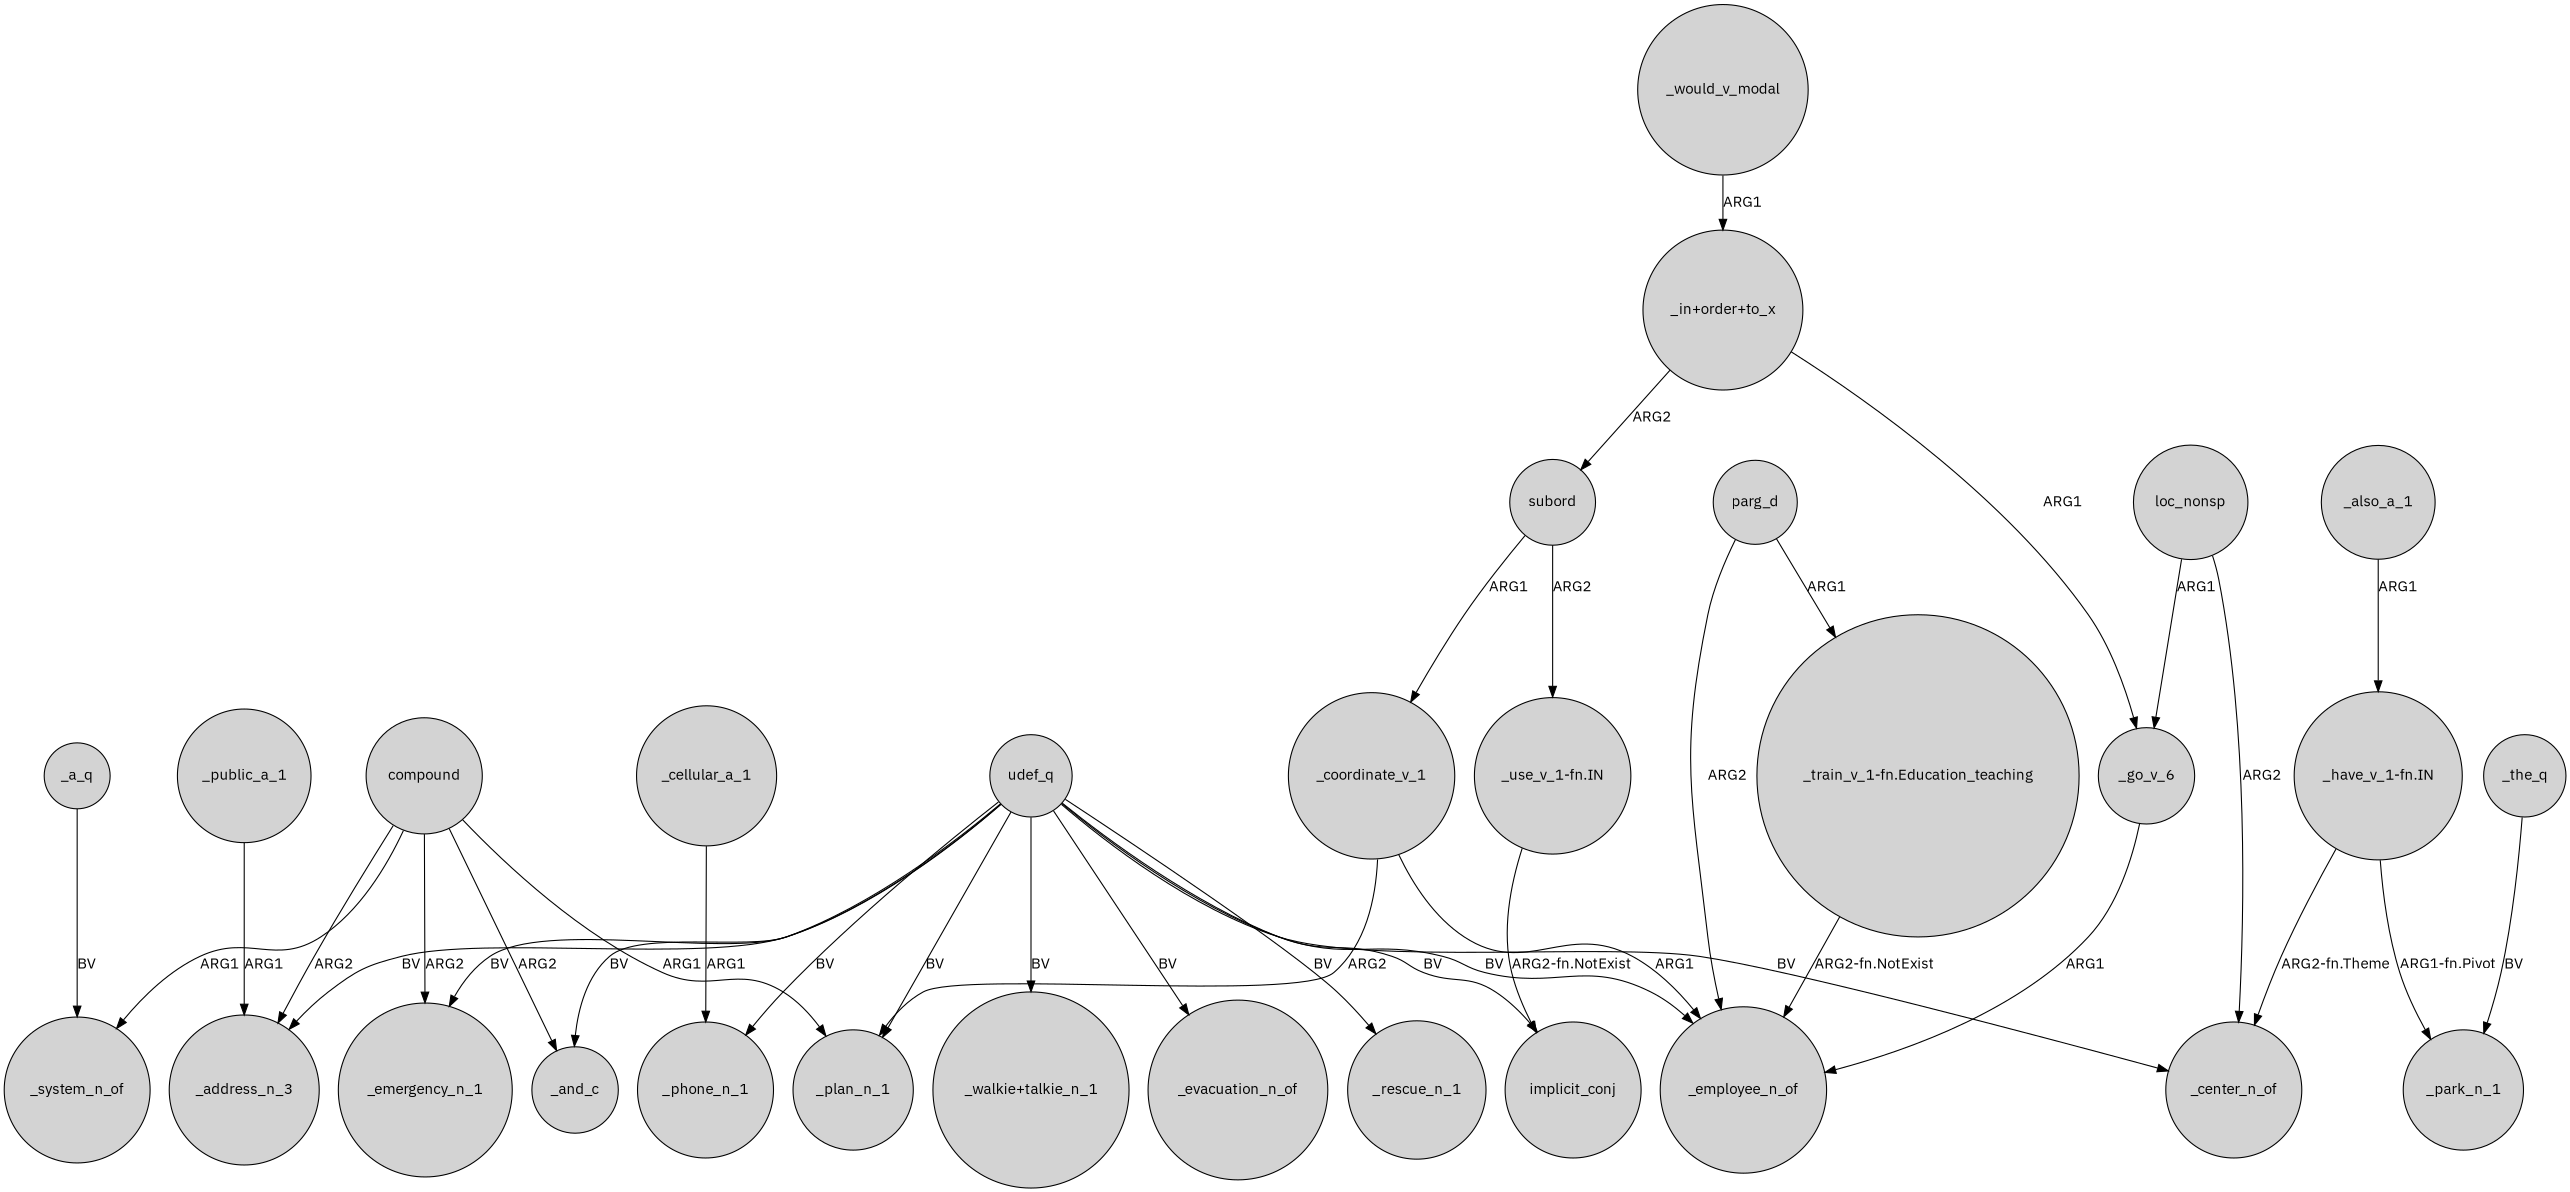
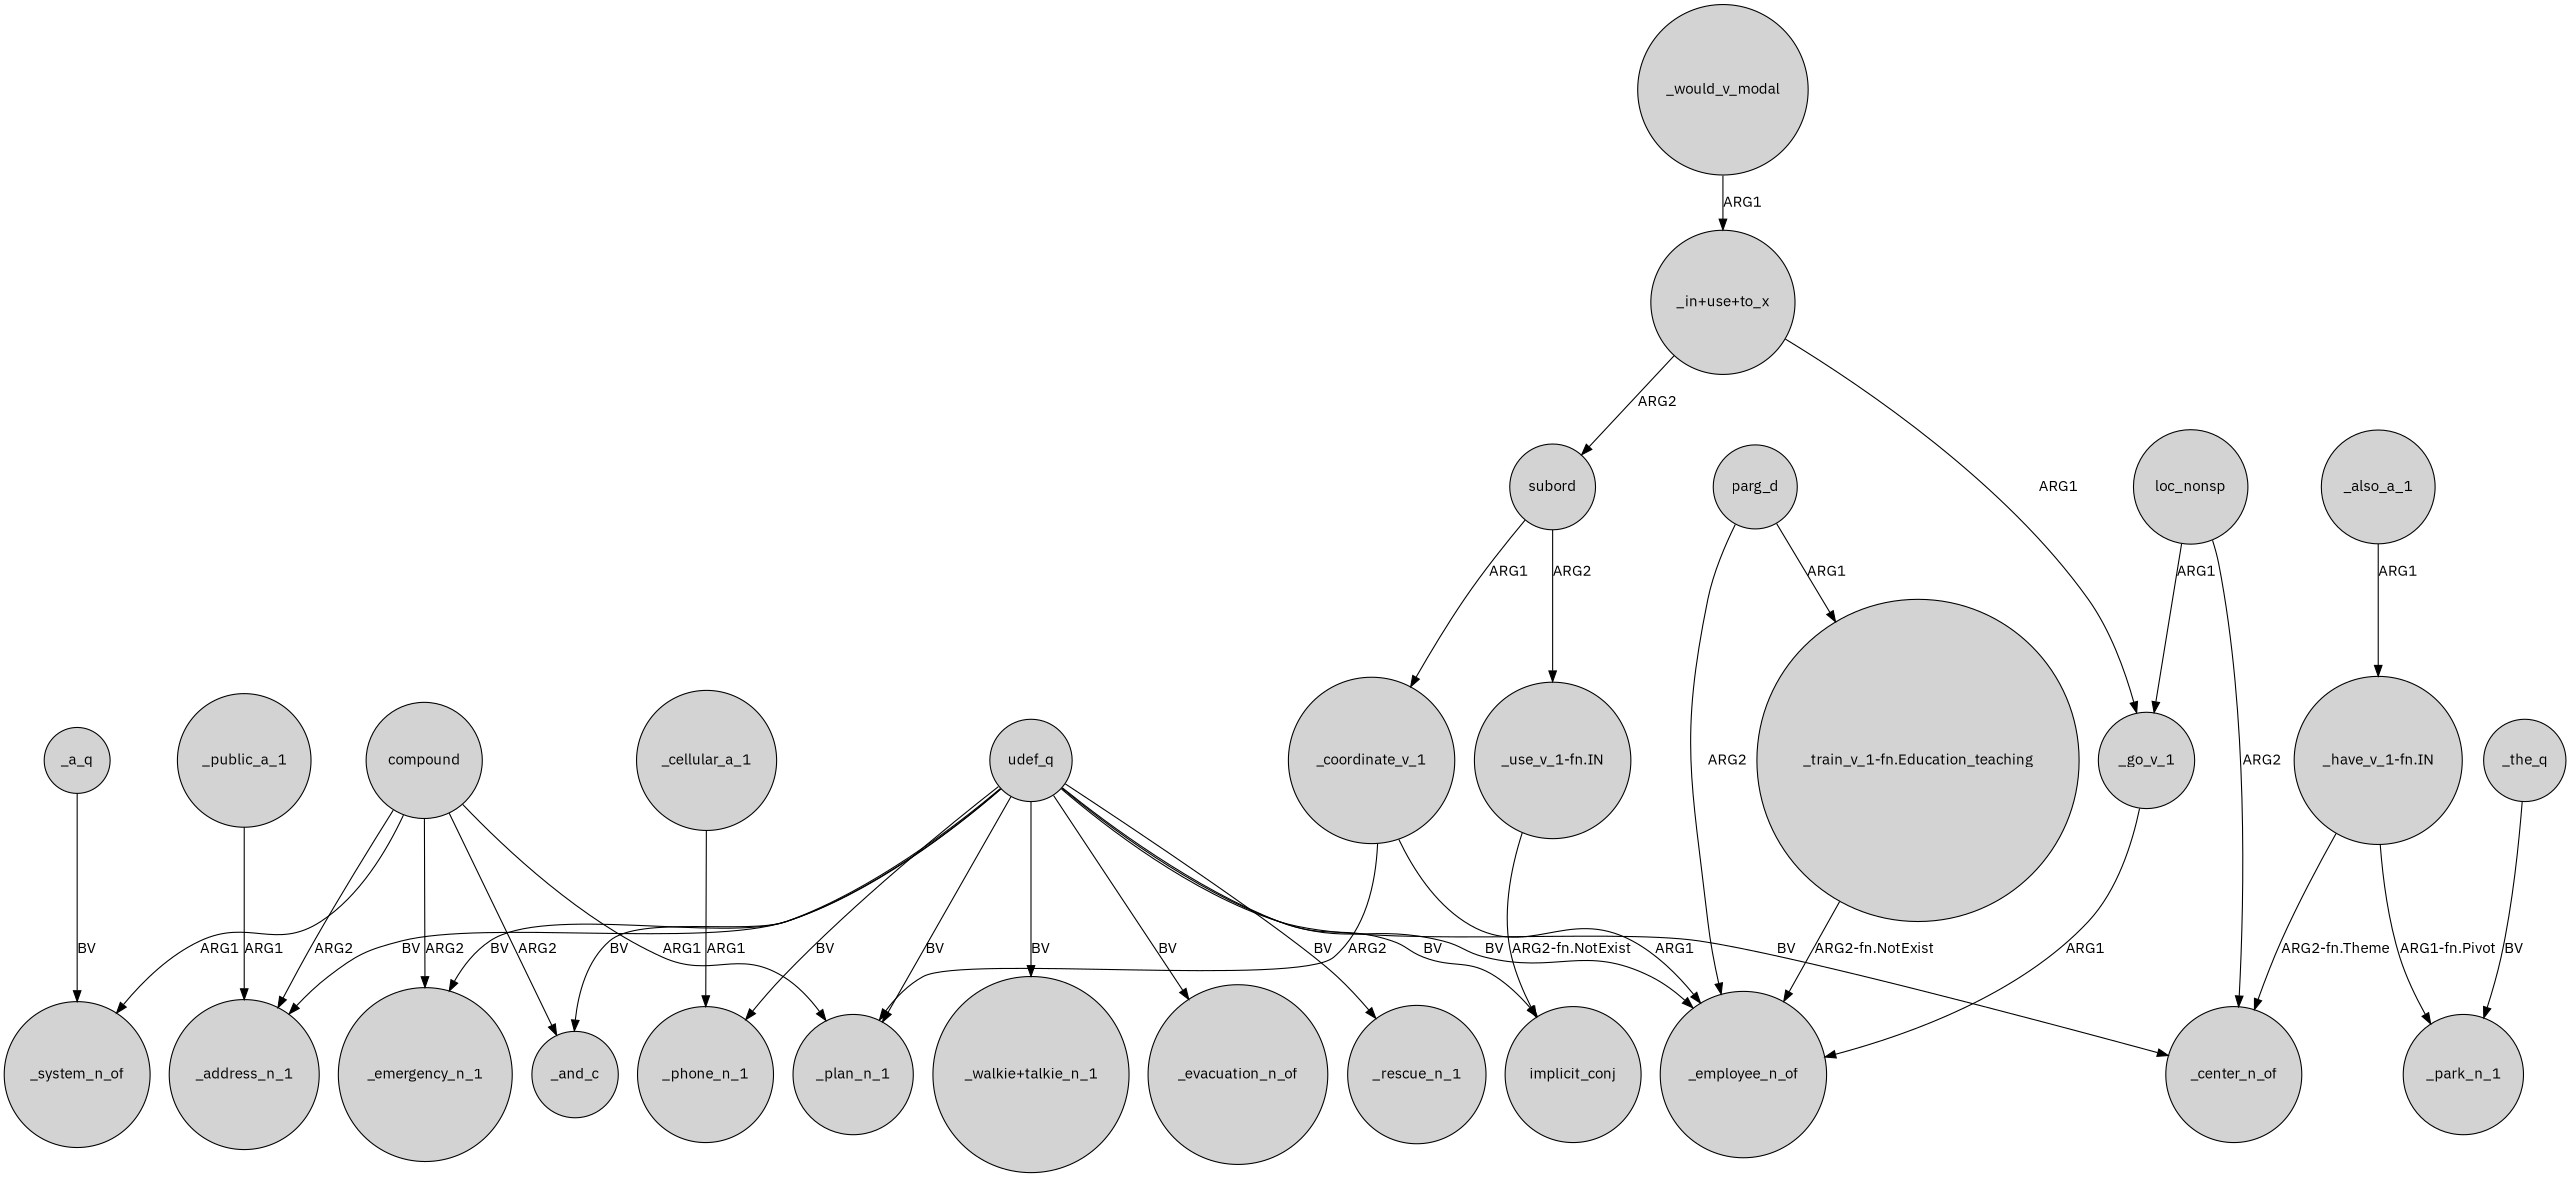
node "_in+order+to_x": label "_in+order+to_x" -> "_in+use+to_x"
node "_go_v_6": label "_go_v_6" -> "_go_v_1"
node "_address_n_3": label "_address_n_3" -> "_address_n_1"
